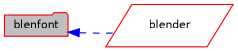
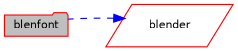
edge "blender" -> "blenfont": reversed
